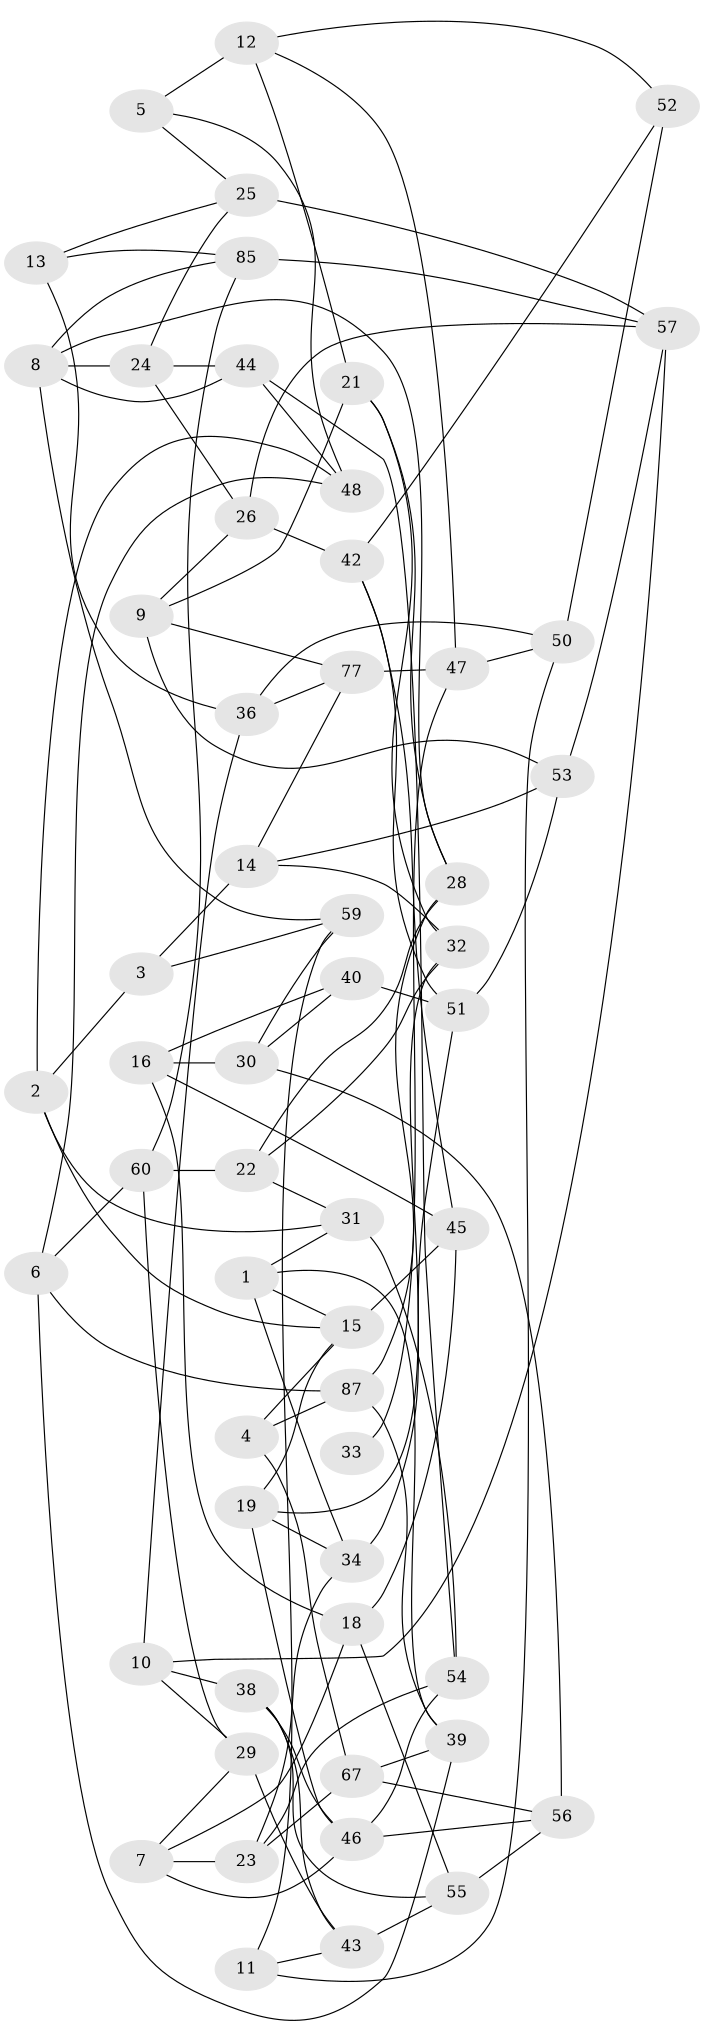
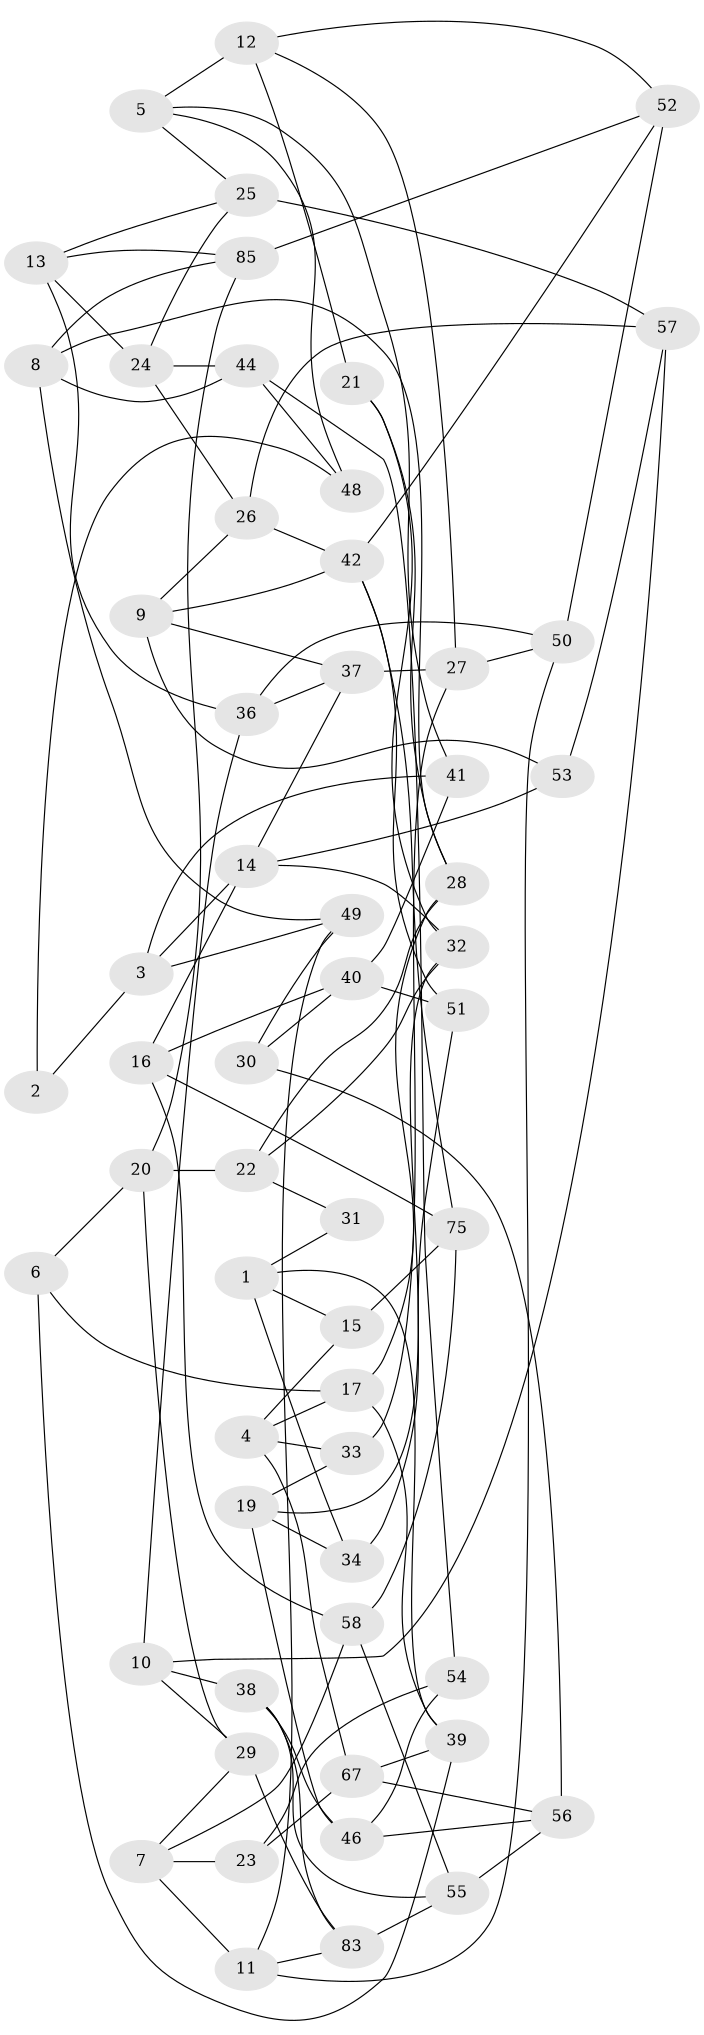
edge "85" -- "57": now "85" -- "52"
edge "8" -- "24": now "13" -- "24"
edge "21" -- "9": now "42" -- "9"
node "47": label "47" -> "27"
node "77": label "77" -> "37"
node "41": added
edge "48" -- "6": removed
node "59": label "59" -> "49"
edge "53" -- "51": removed
edge "16" -- "30": now "16" -- "14"
node "60": label "60" -> "20"
edge "2" -- "31": removed
node "45": label "45" -> "75"
edge "2" -- "15": removed
edge "31" -- "54": removed
node "87": label "87" -> "17"
edge "15" -- "19": now "33" -- "19"
edge "4" -- "33": added
node "18": label "18" -> "58"
edge "34" -- "23": removed
edge "46" -- "7": now "11" -- "7"
node "43": label "43" -> "83"
